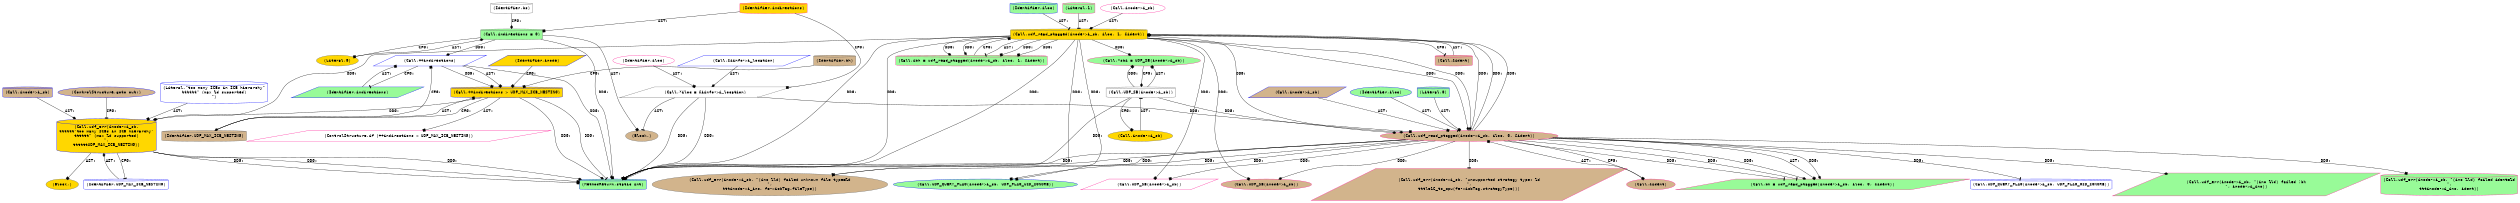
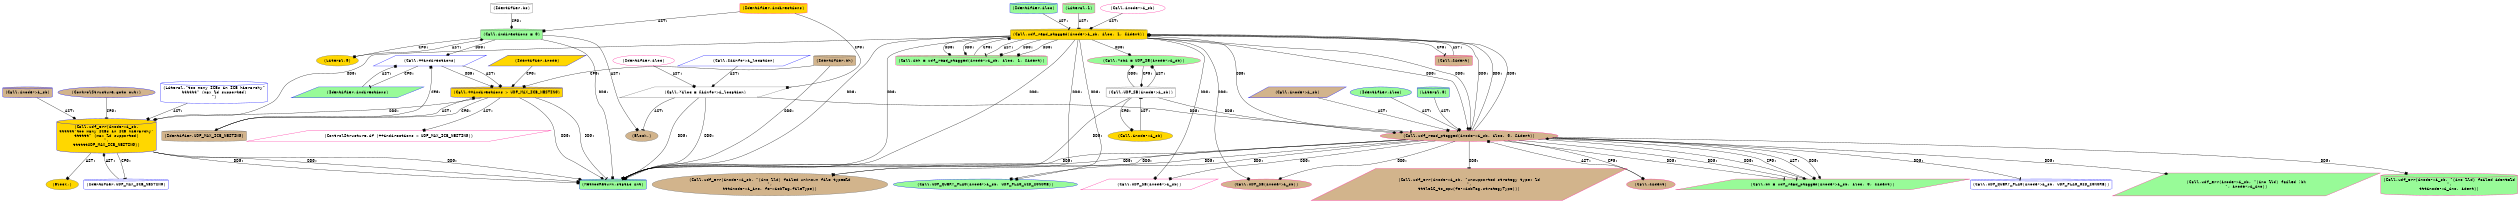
edge "(Identifier,inode)" -> "(Call,++indirections > UDF_MAX_ICB_NESTING)": arrowhead box -> diamond
edge "(Call,++indirections)" -> "(MethodReturn,static int)": now "(Identifier,bh)" -> "(MethodReturn,static int)"
edge "(Call,*iloc = &iinfo->i_location)" -> "(Call,udf_read_ptagged(inode->i_sb, iloc, 0, &ident))": arrowhead box -> tee
edge "(Call,bh = udf_read_ptagged(inode->i_sb, iloc, 0, &ident))" -> "(Call,udf_read_ptagged(inode->i_sb, iloc, 0, &ident))": added, label "CFG:"
